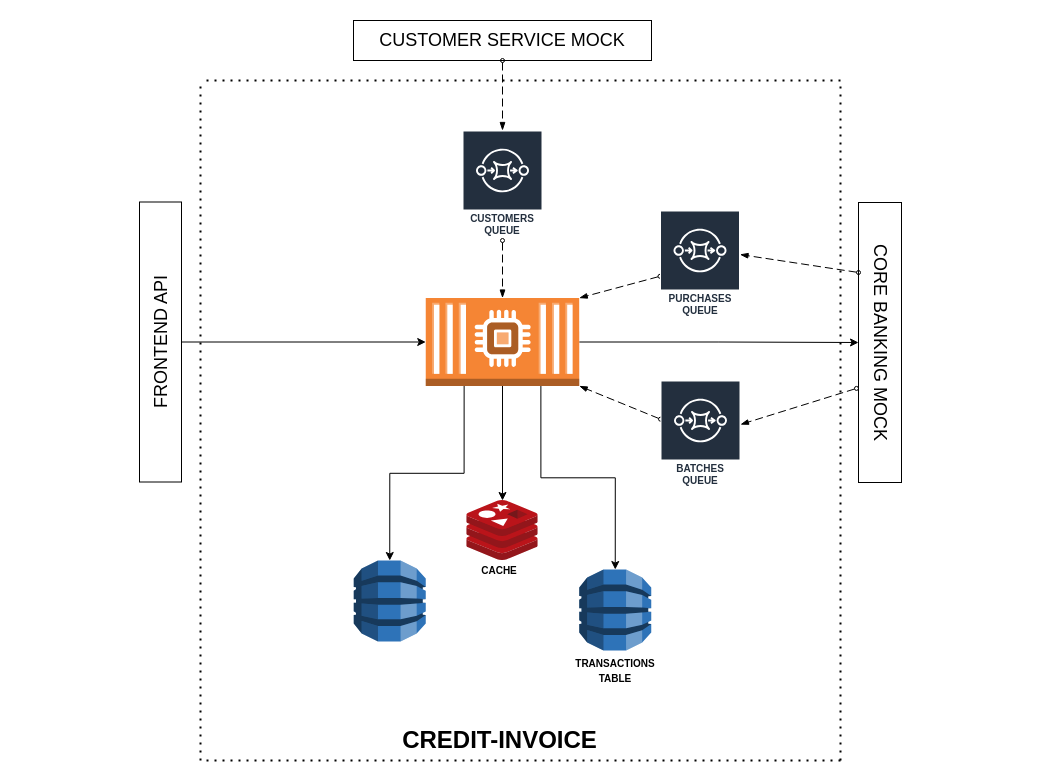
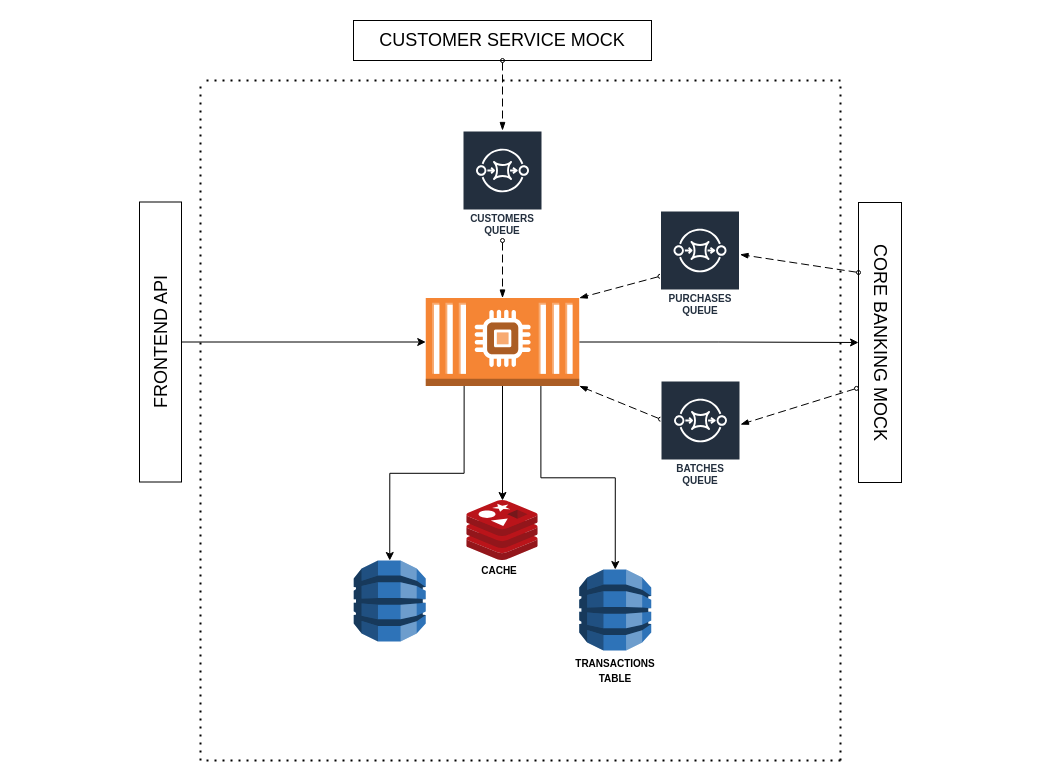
node "CREDIT-INVOICE": removed
